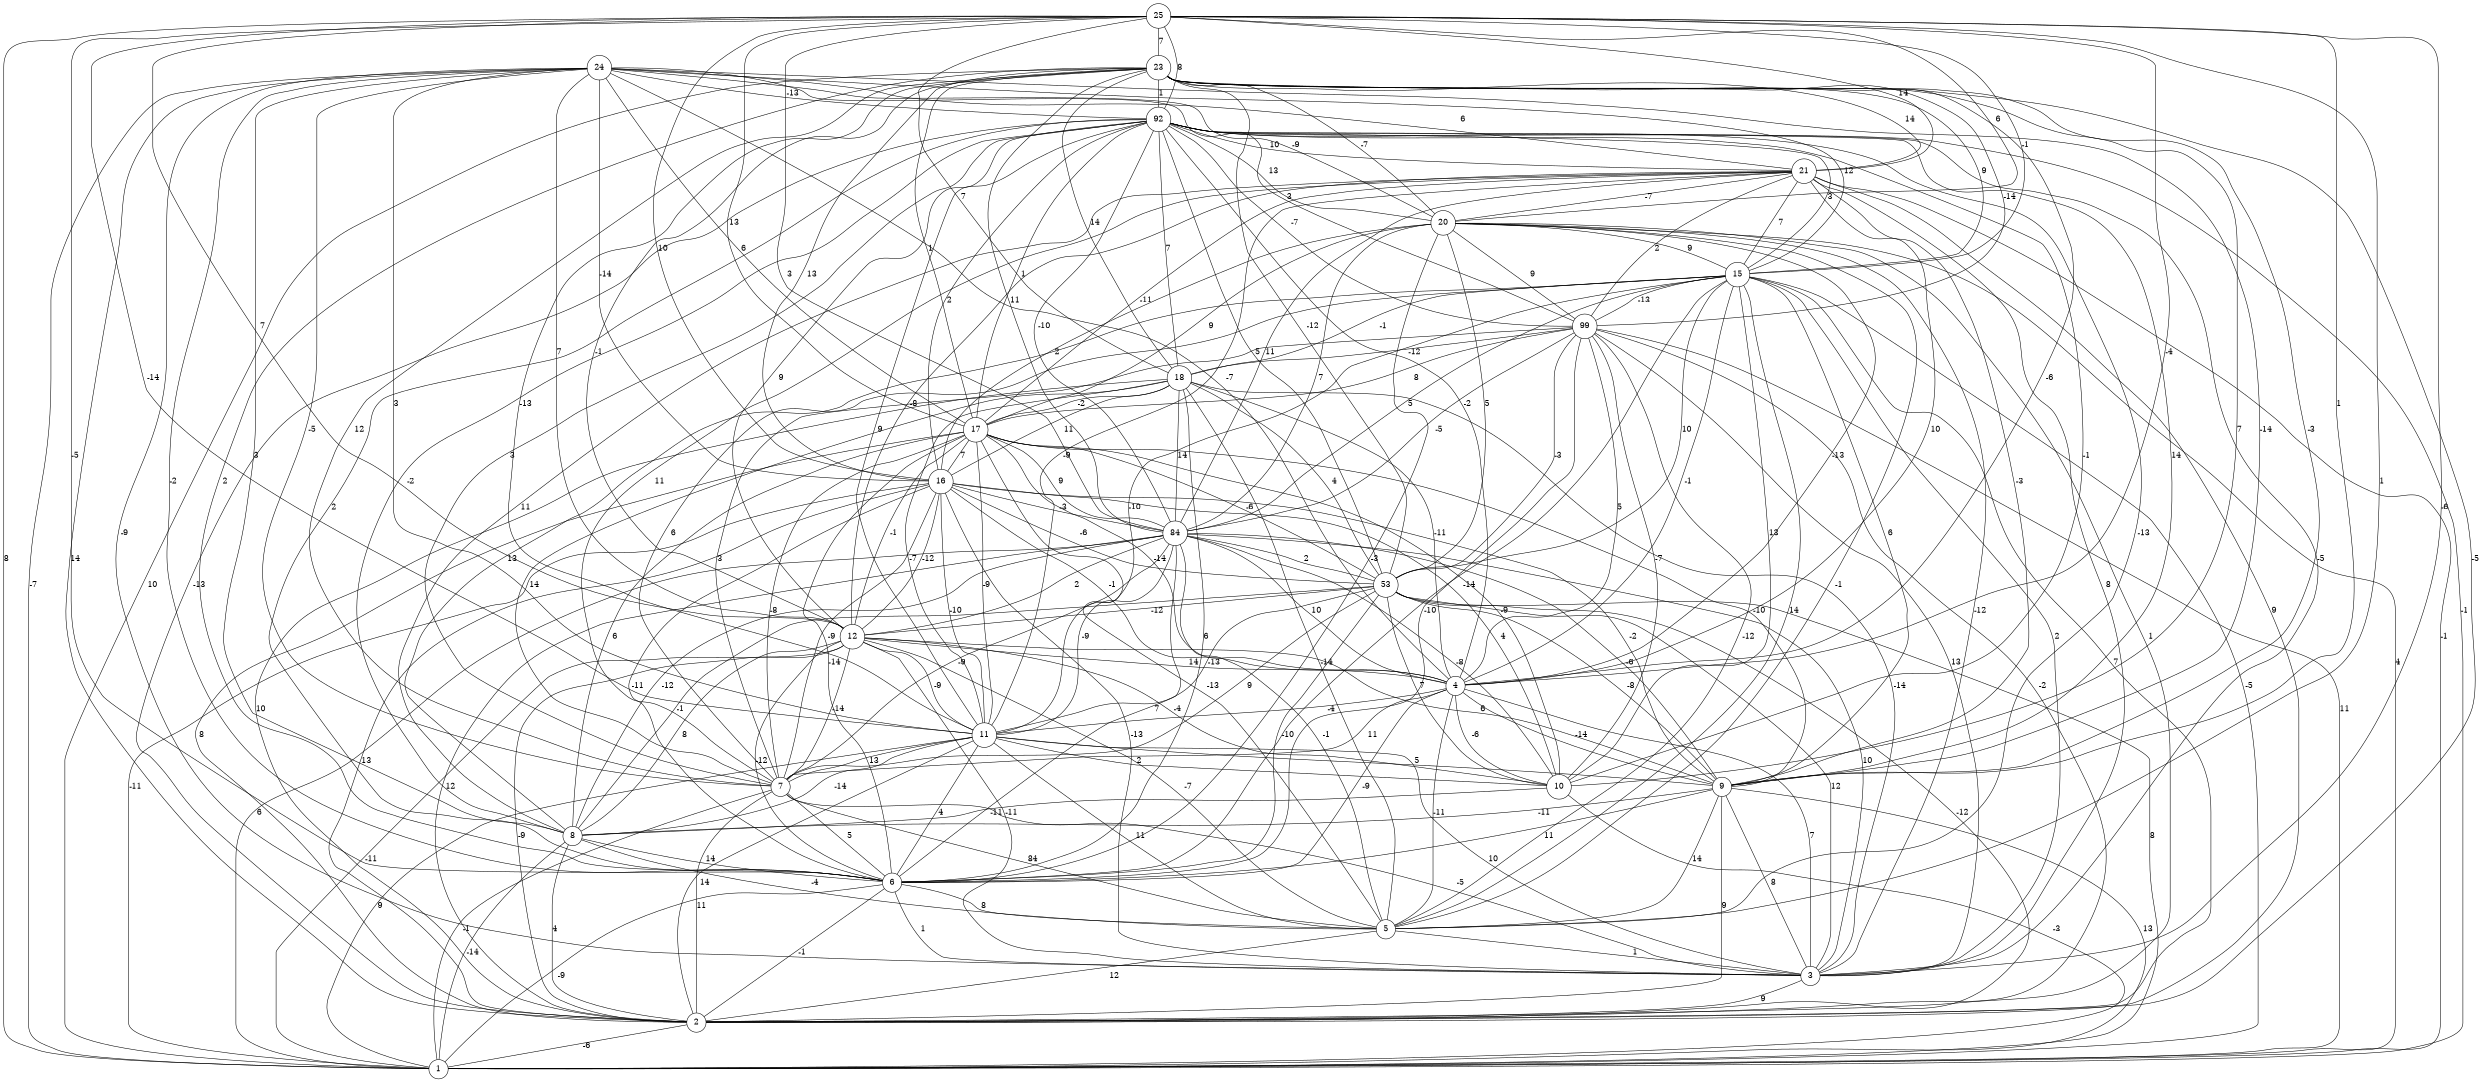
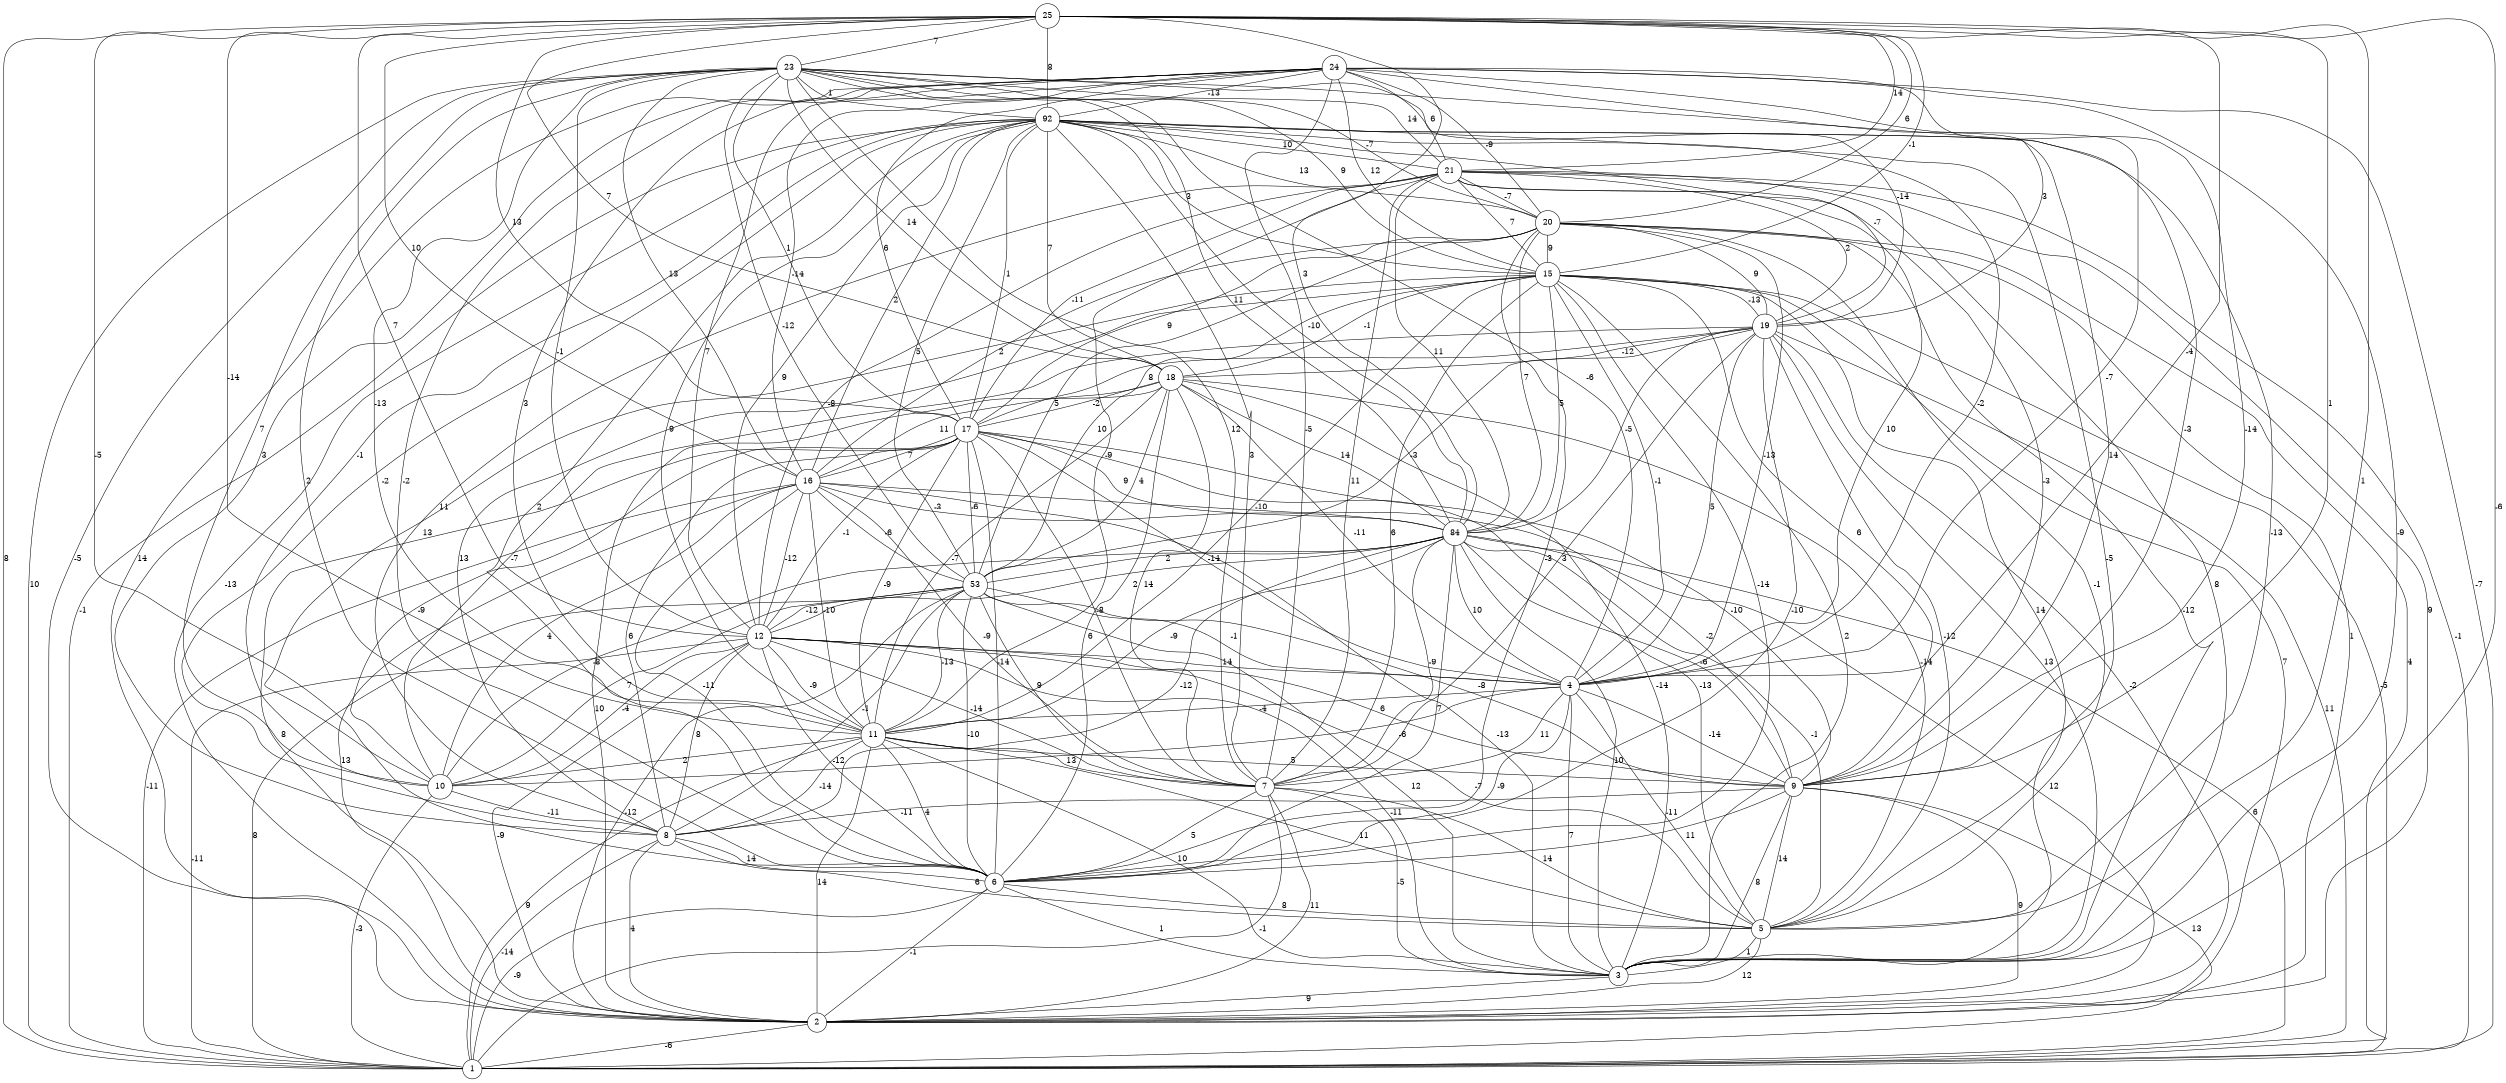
node "99": label "99" -> "19"
edge "16" -- "4": now "53" -- "4"
edge "7" -- "5": label "84" -> "14"
edge "8" -- "5": label "-4" -> "6"
